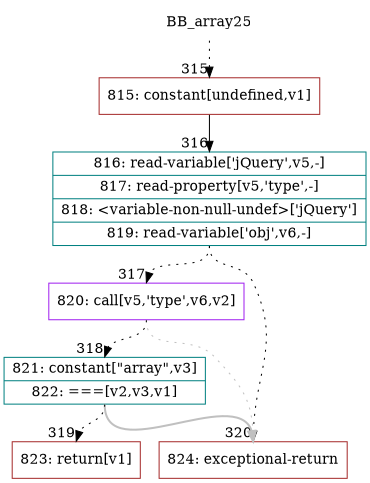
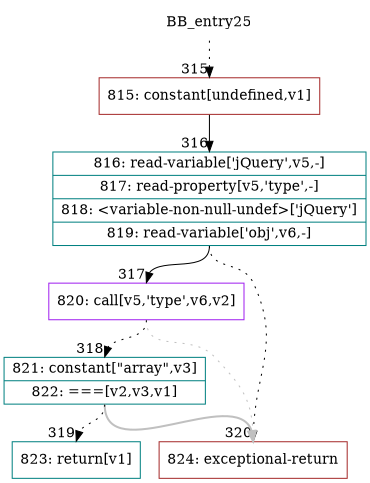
node "BB_array25": label "BB_array25" -> "BB_entry25"
edge "816: read-variable['jQuery',v5,-]" -> "820: call[v5,'type',v6,v2]": style dotted -> solid
node "823: return[v1]": color brown -> teal
